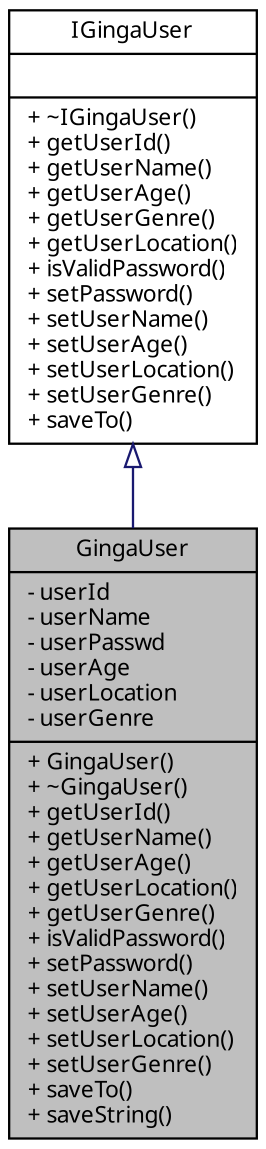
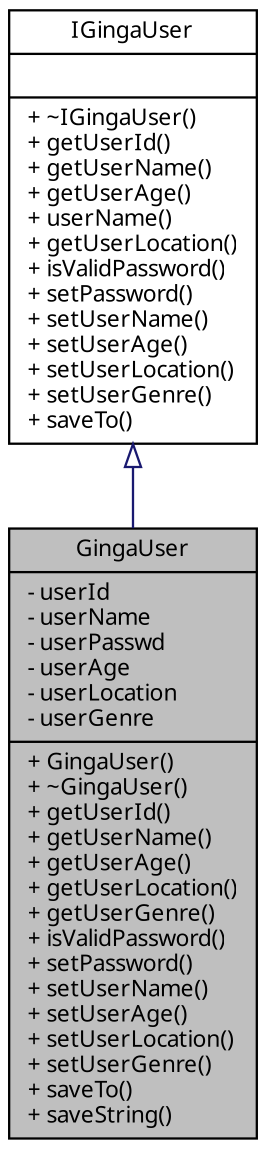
node "IGingaUser": text "+ getUserGenre()" -> "+ userName()"
